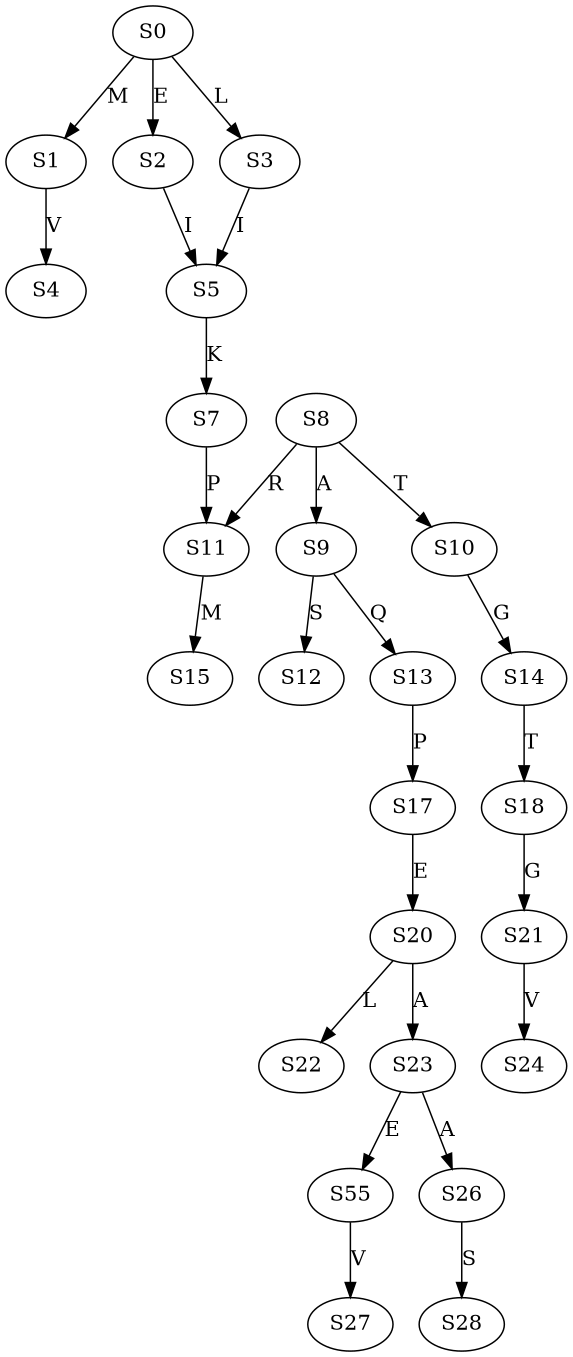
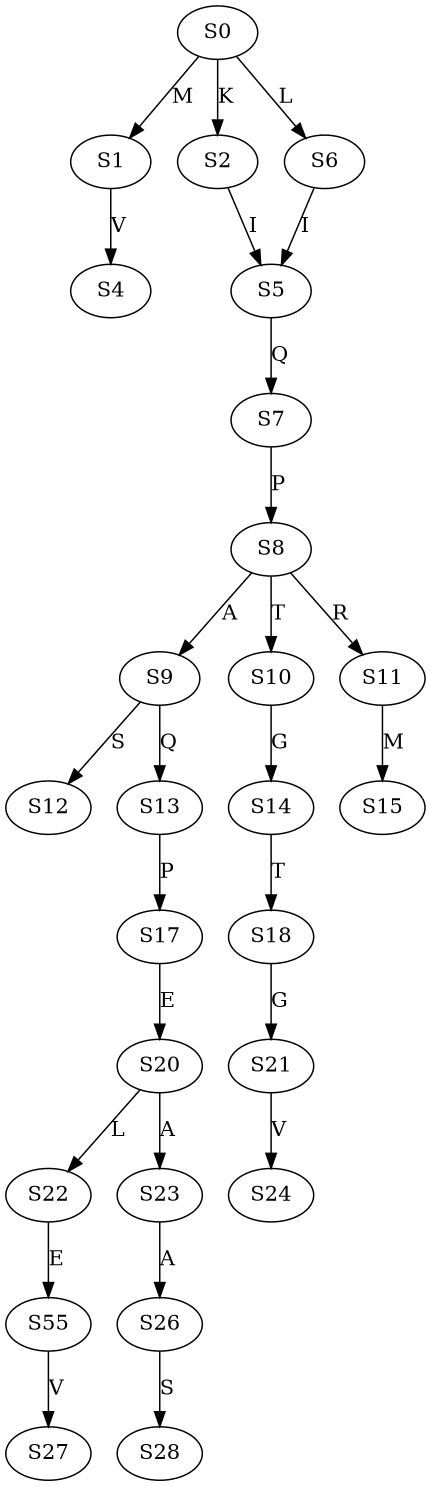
edge "S0" -> "S2": label "E" -> "K"
node "S3": label "S3" -> "S6"
edge "S5" -> "S7": label "K" -> "Q"
edge "S7" -> "S11": now "S7" -> "S8"
edge "S23" -> "S55": now "S22" -> "S55"
